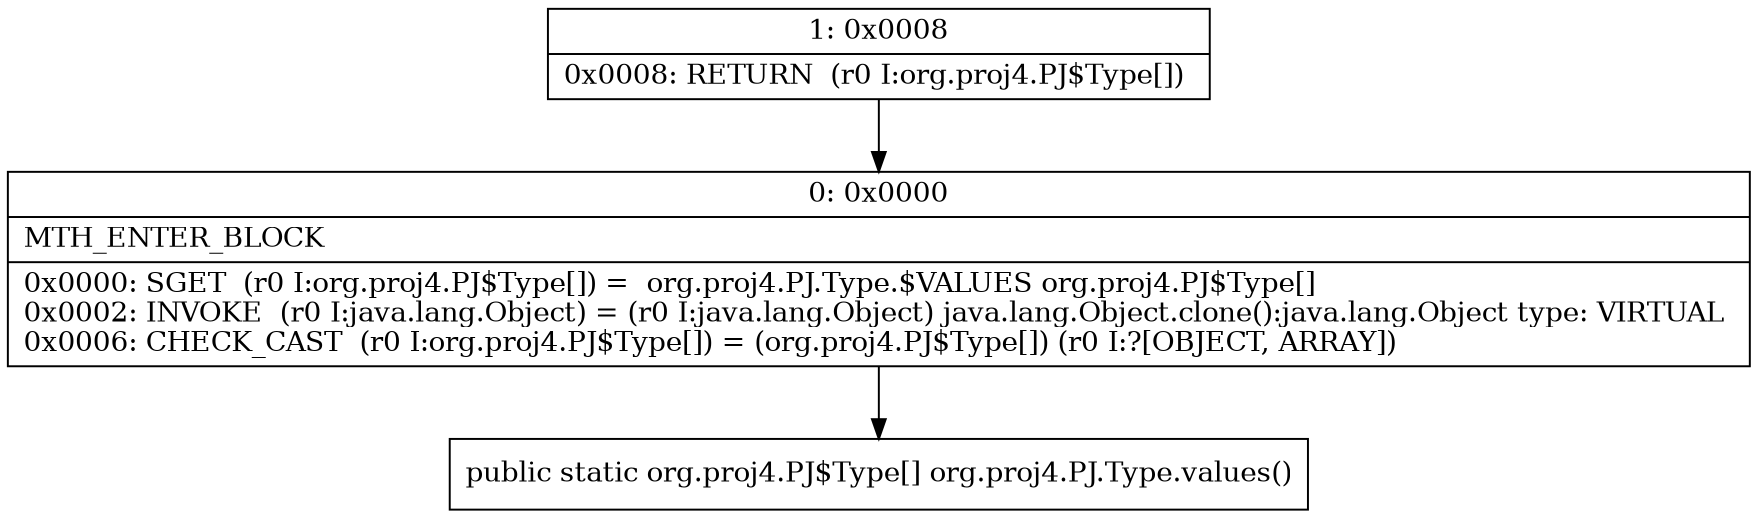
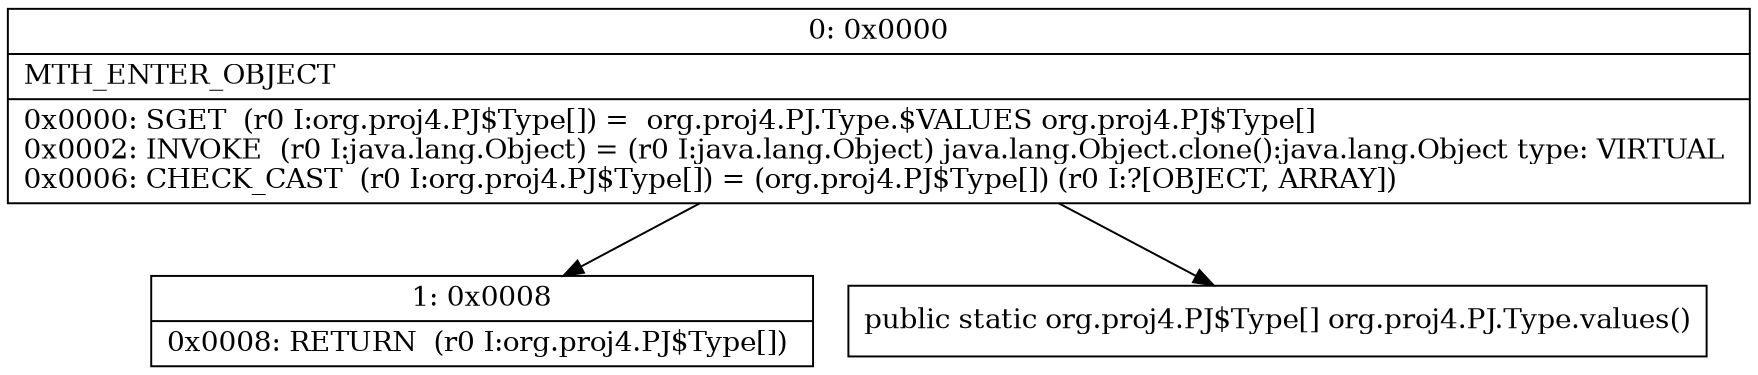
edge "1: 0x0008" -> "0: 0x0000": reversed
node "0: 0x0000": text "MTH_ENTER_BLOCK" -> "MTH_ENTER_OBJECT"
